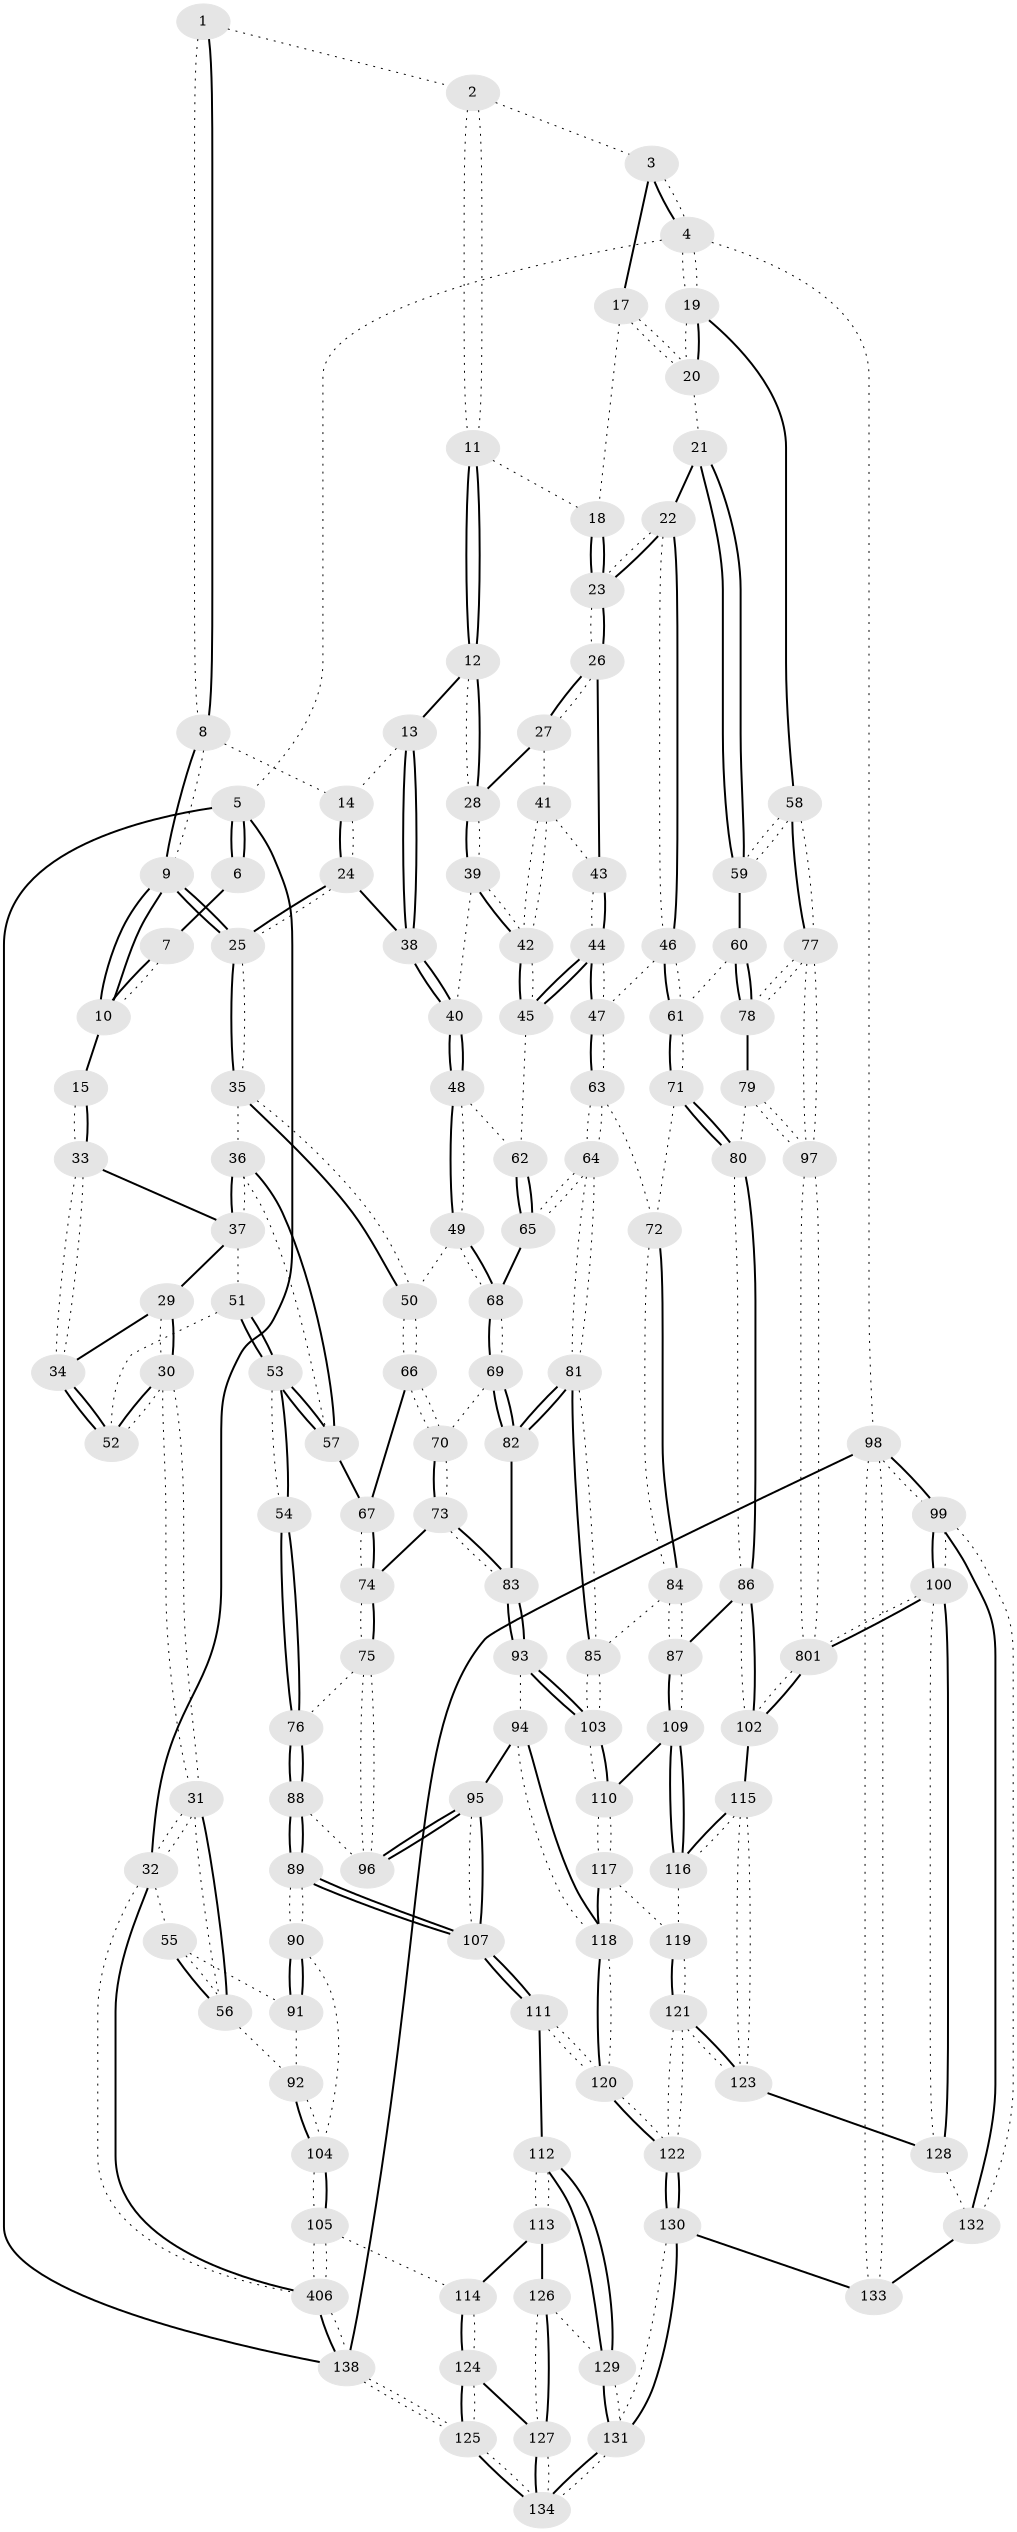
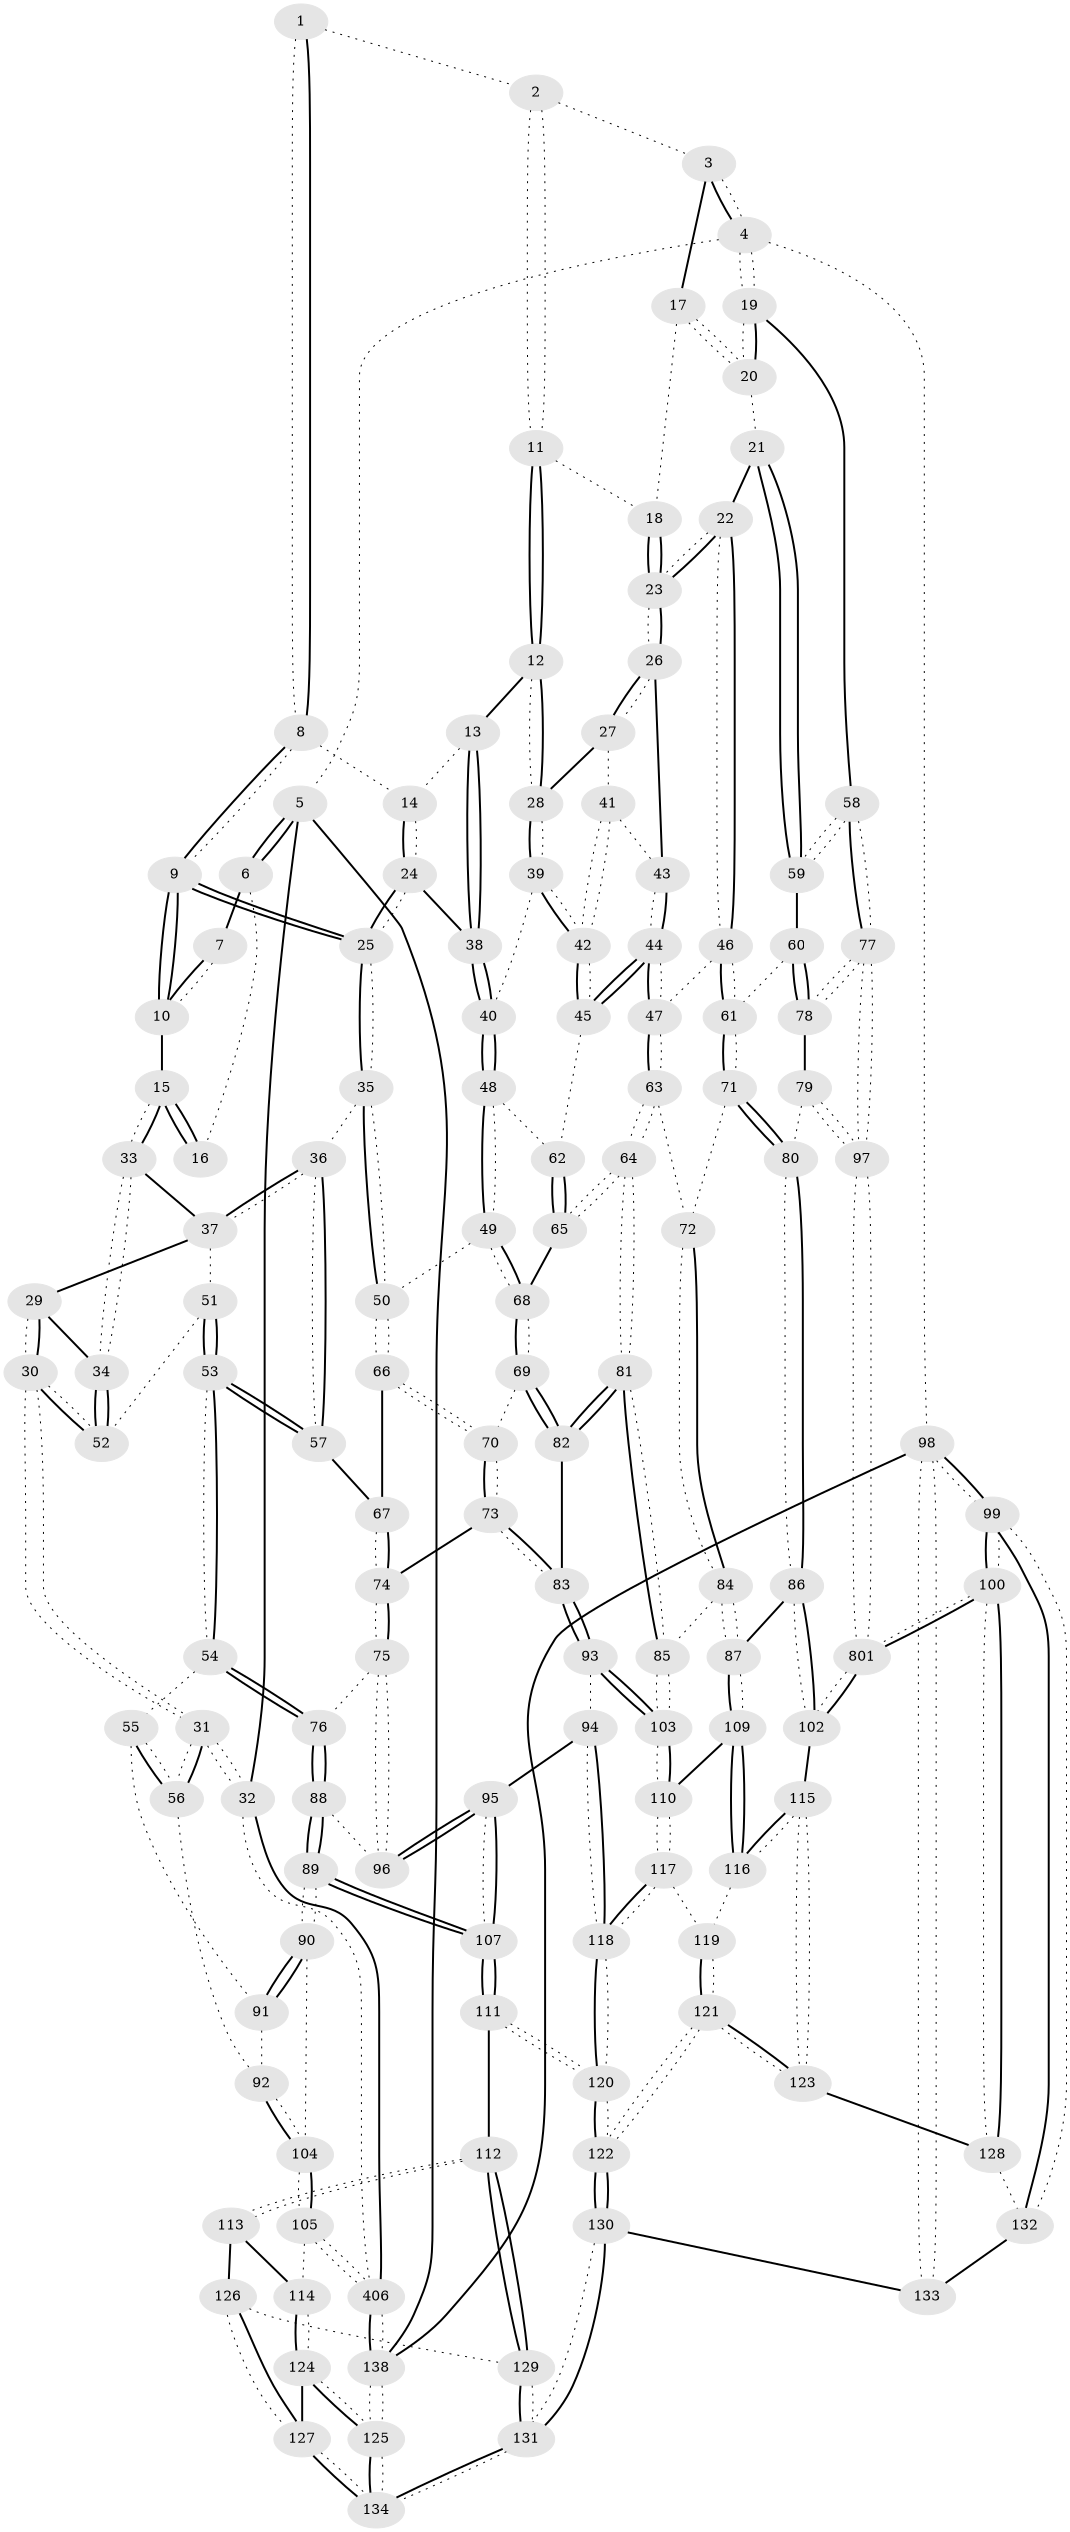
node "16": added
edge "32" -- "55": now "54" -- "55"
